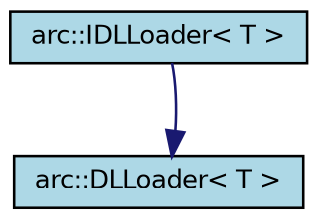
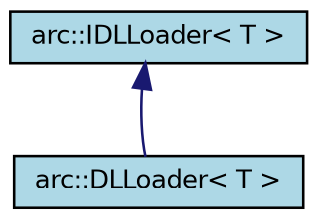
edge "arc::IDLLoader< T >" -> "arc::DLLoader< T >": reversed
